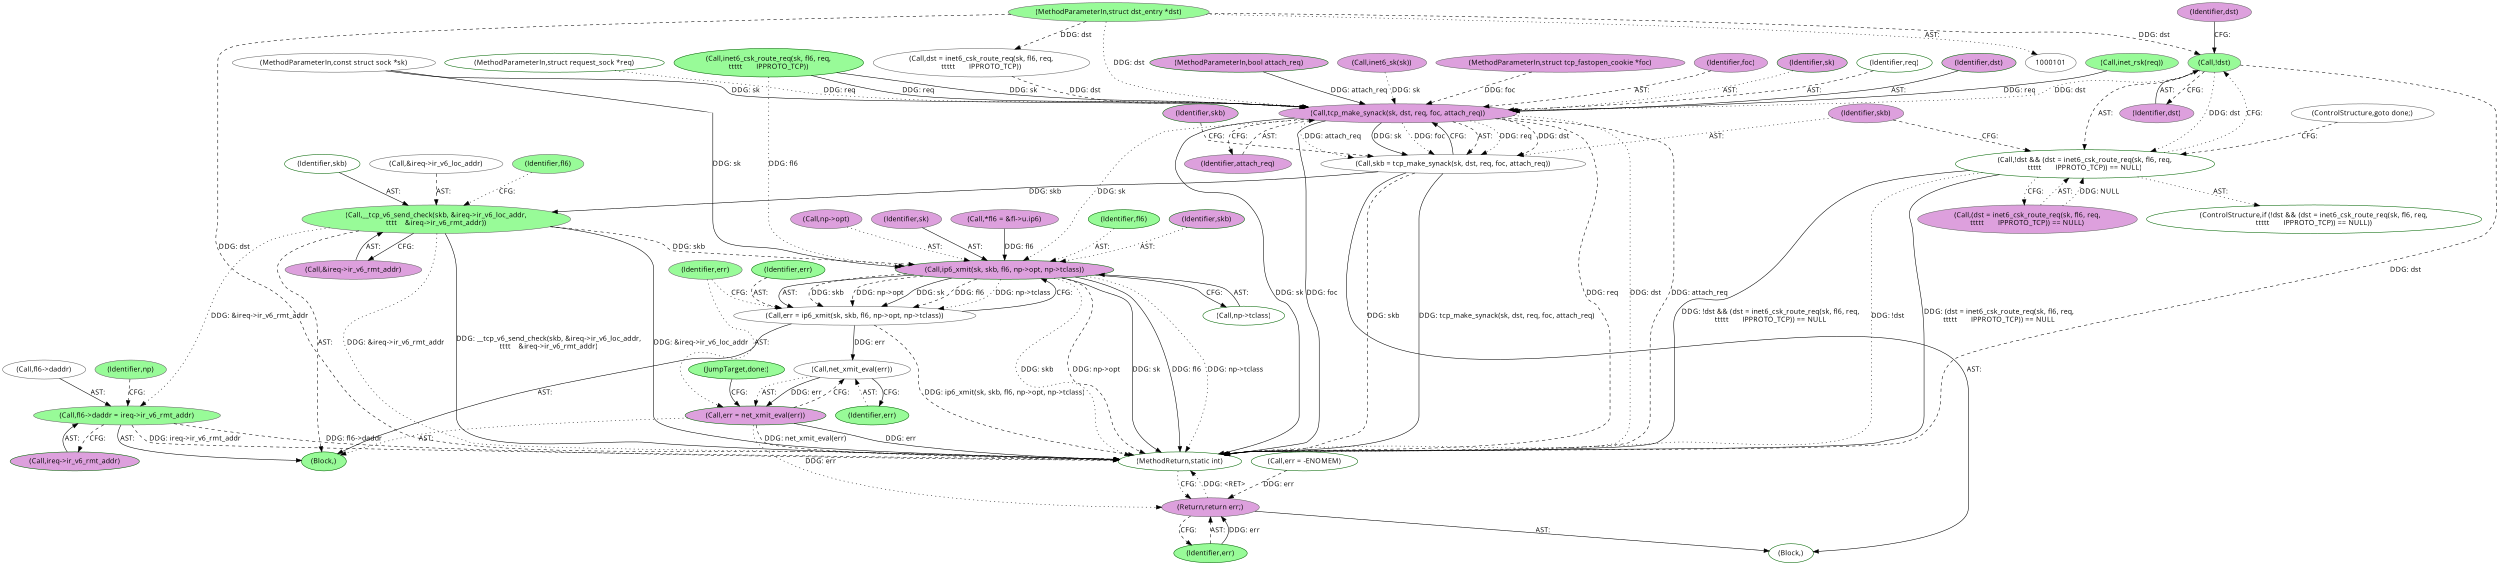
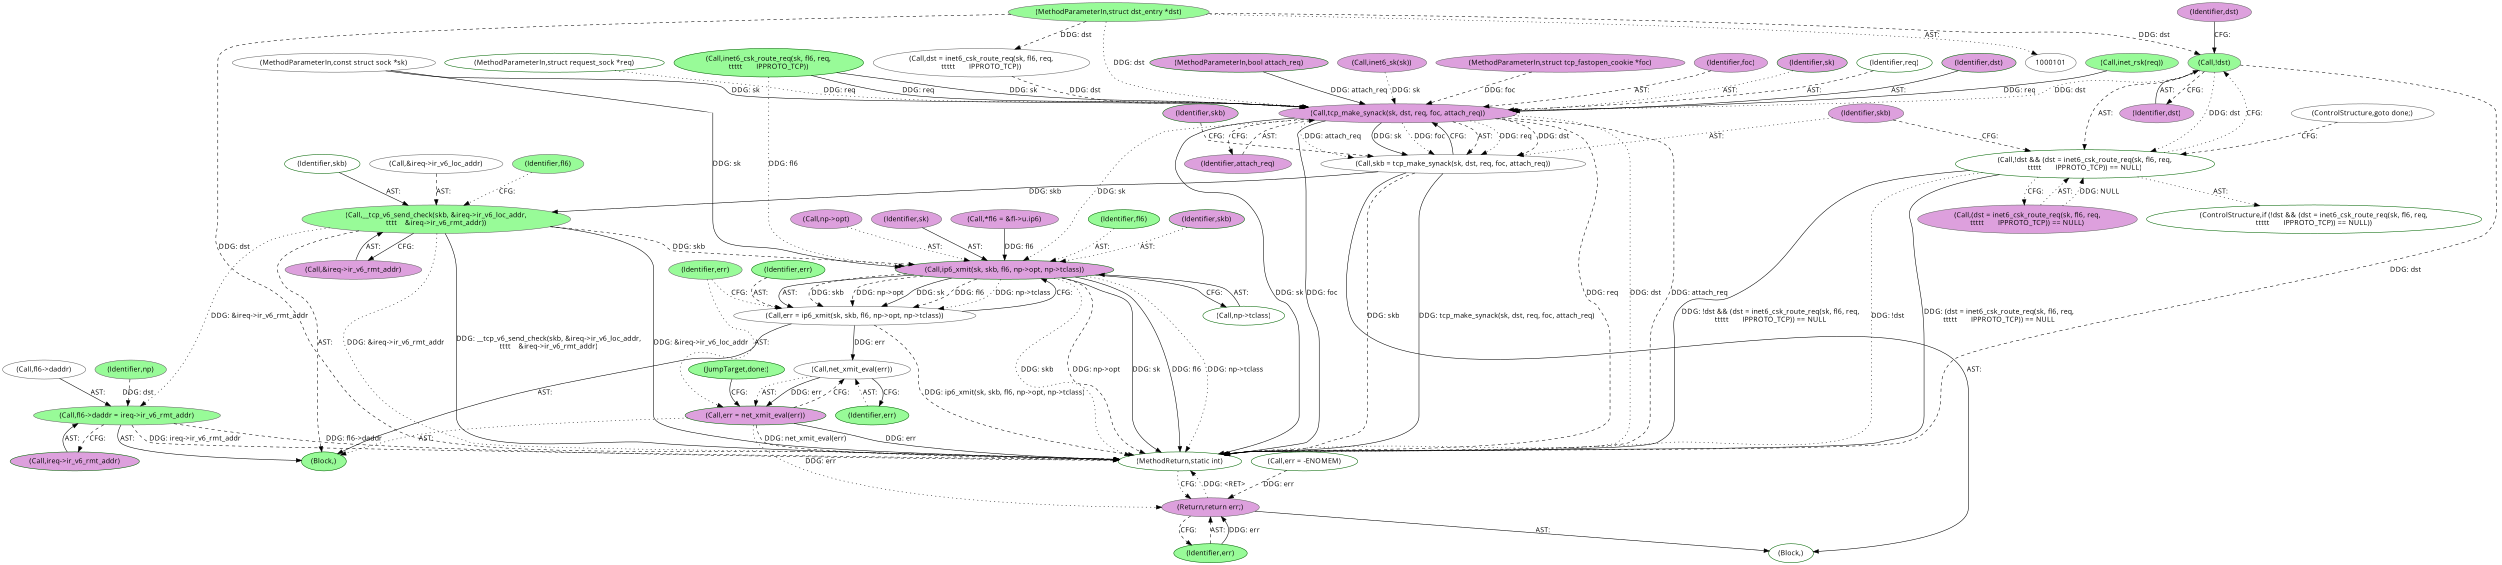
edge "(Identifier,np)" -> "(Call,fl6->daddr = ireq->ir_v6_rmt_addr)": label "CFG: " -> "DDG: dst"
